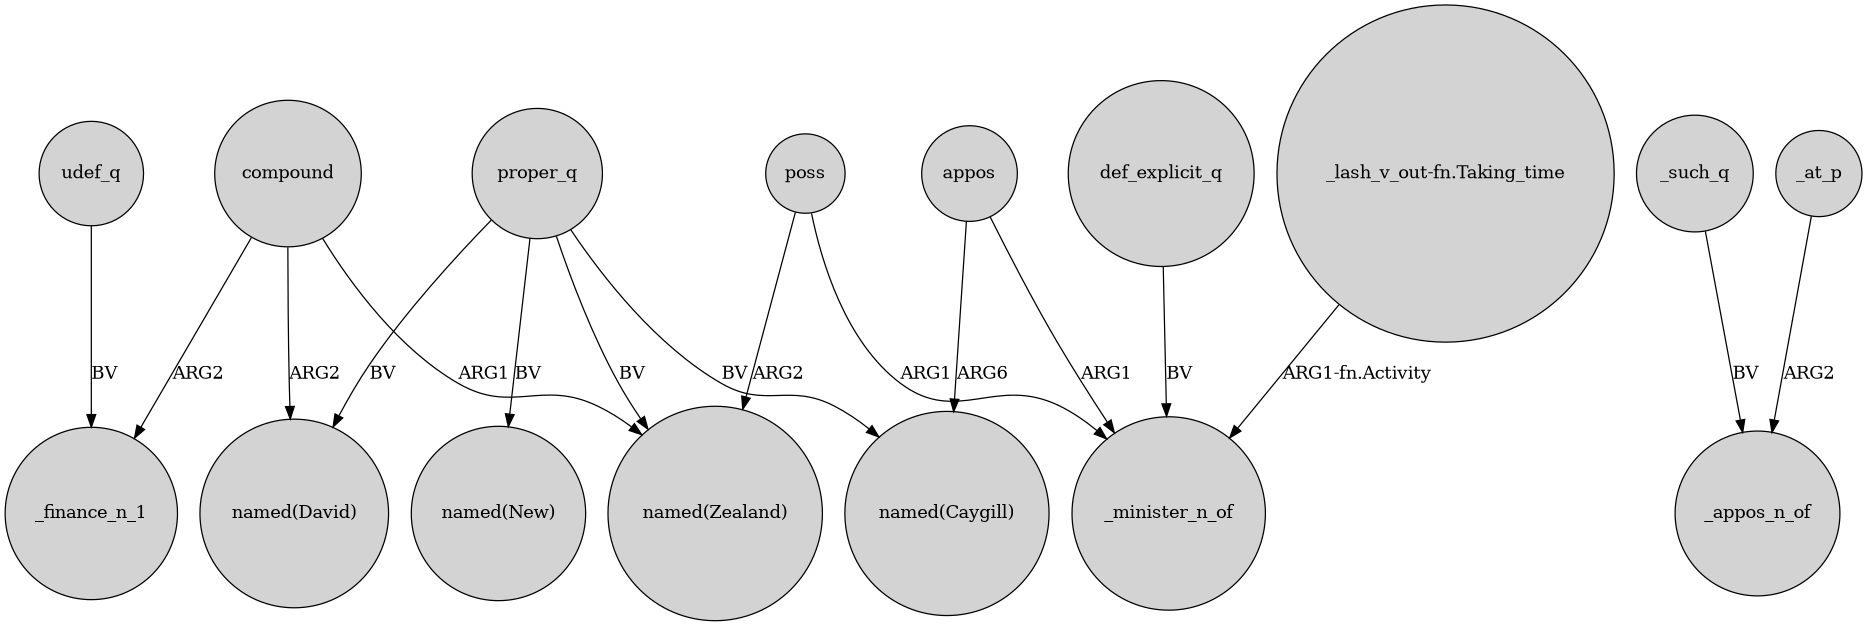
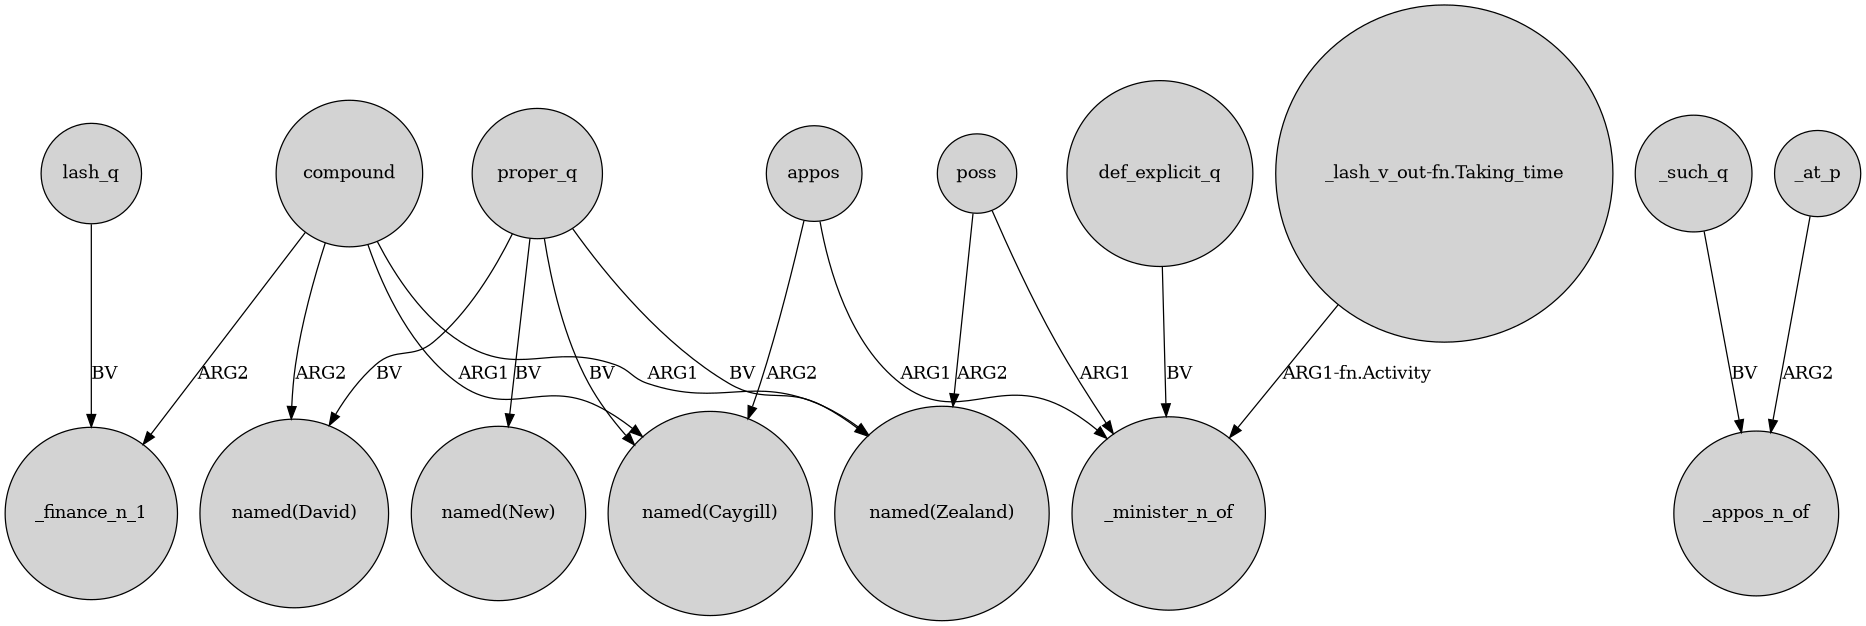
node "udef_q": label "udef_q" -> "lash_q"
edge "appos" -> "named(Caygill)": label "ARG6" -> "ARG2"
edge "compound" -> "named(Caygill)": added, label "ARG1"
